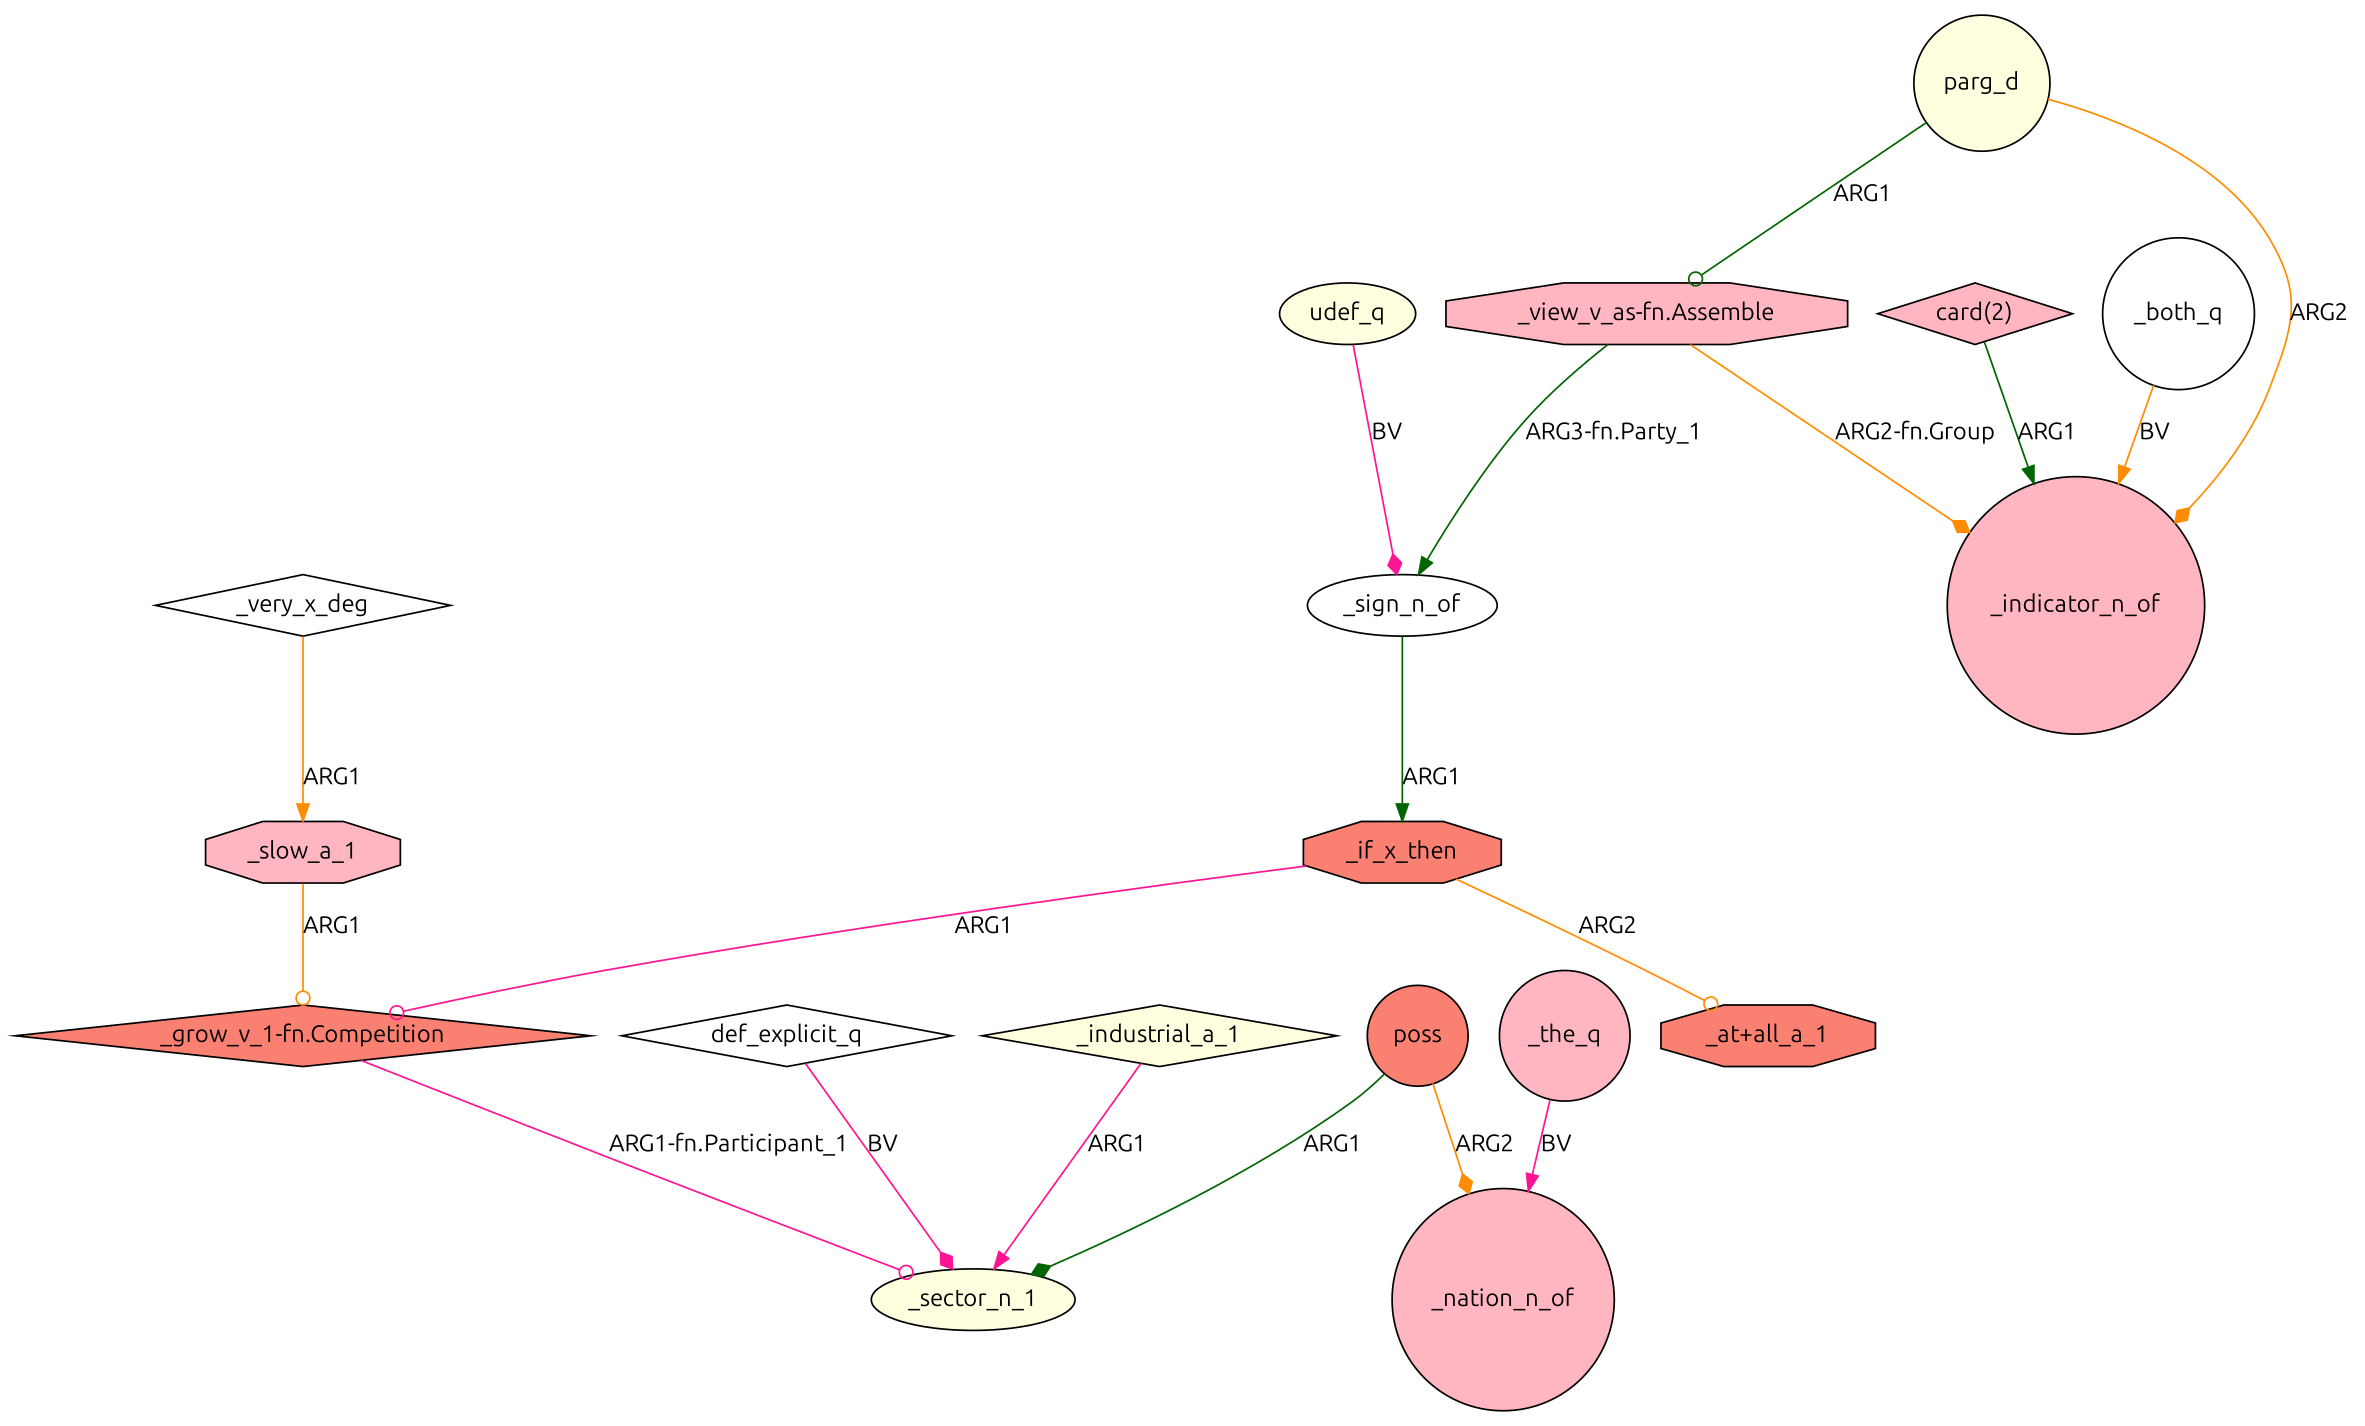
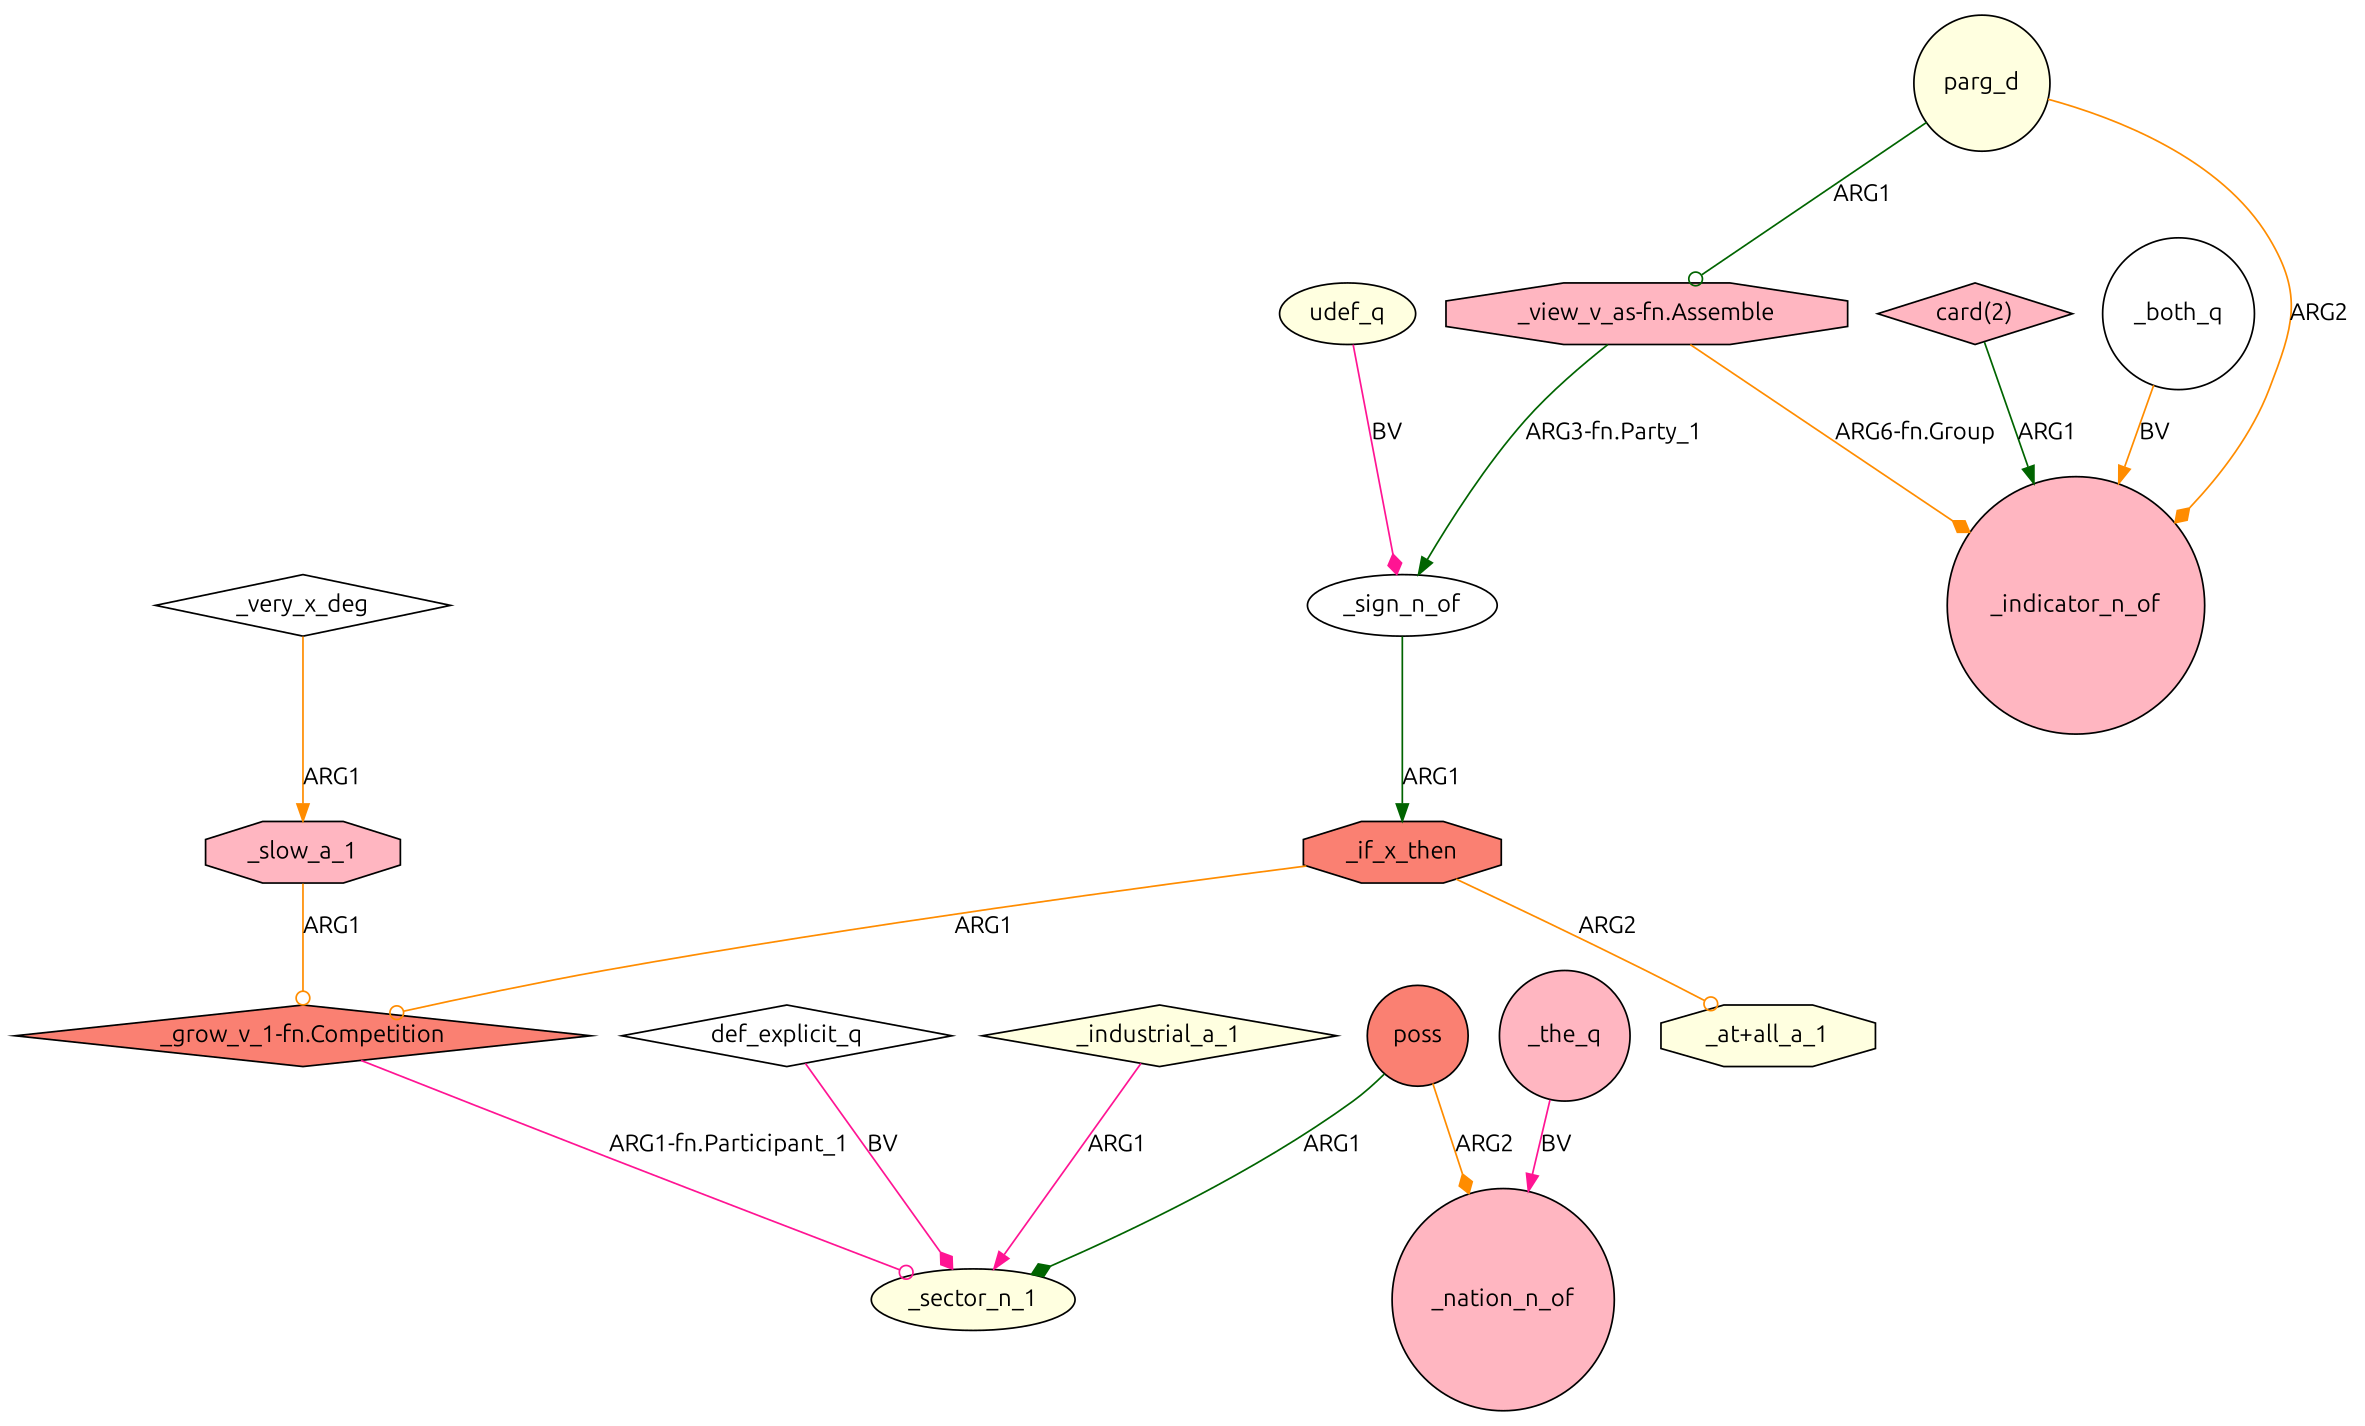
edge "_view_v_as-fn.Assemble" -> "_indicator_n_of": label "ARG2-fn.Group" -> "ARG6-fn.Group"
edge "_if_x_then" -> "_grow_v_1-fn.Competition": color deeppink -> darkorange
node "_at+all_a_1": fillcolor salmon -> lightyellow
